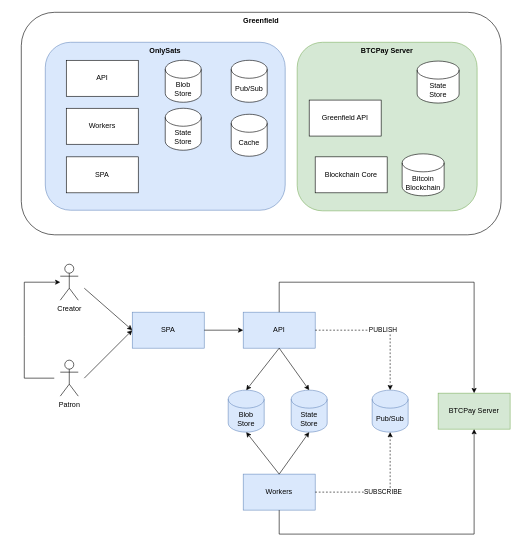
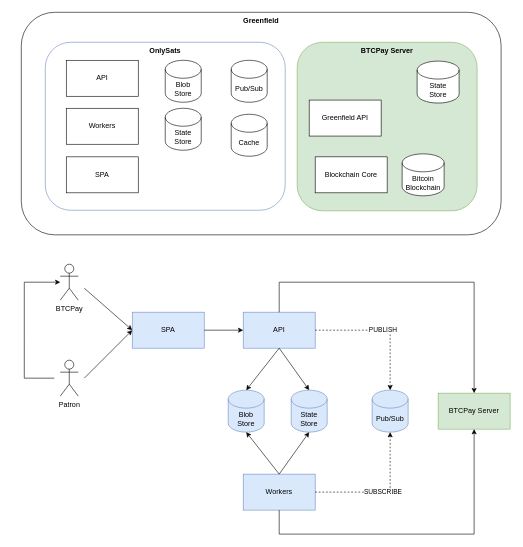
node "OnlySats": fillcolor #dae8fc -> #ffffff
node "Creator": label "Creator" -> "BTCPay"
